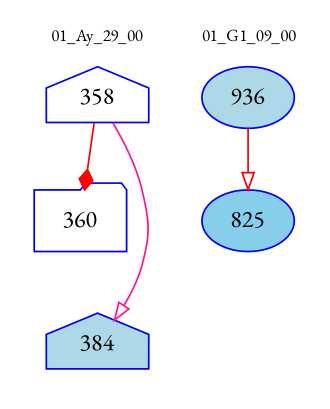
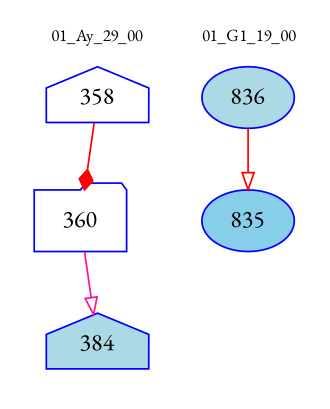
cluster "01_G1_09_00": label "01_G1_09_00" -> "01_G1_19_00"
node "936": label "936" -> "836"
edge "358" -> "384": now "360" -> "384"
node "825": label "825" -> "835"
